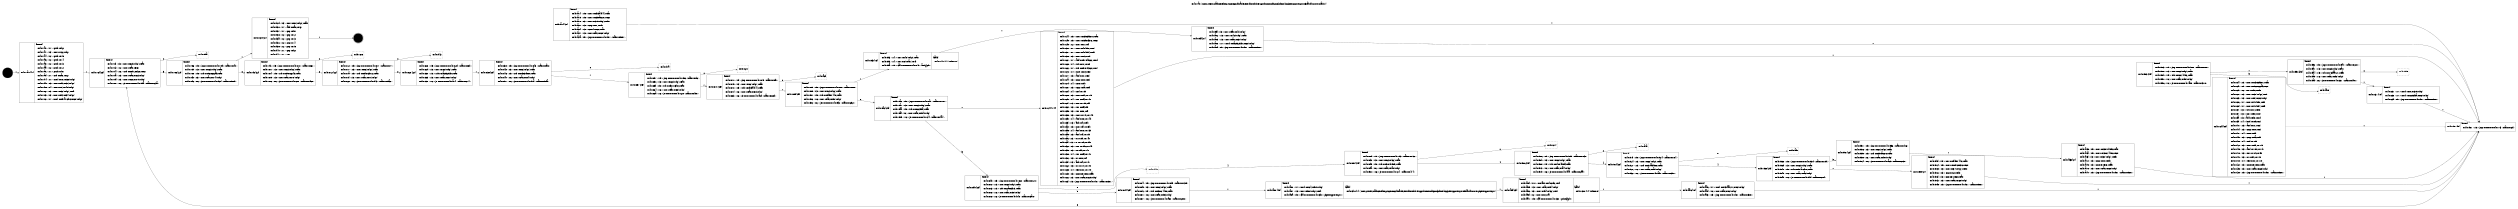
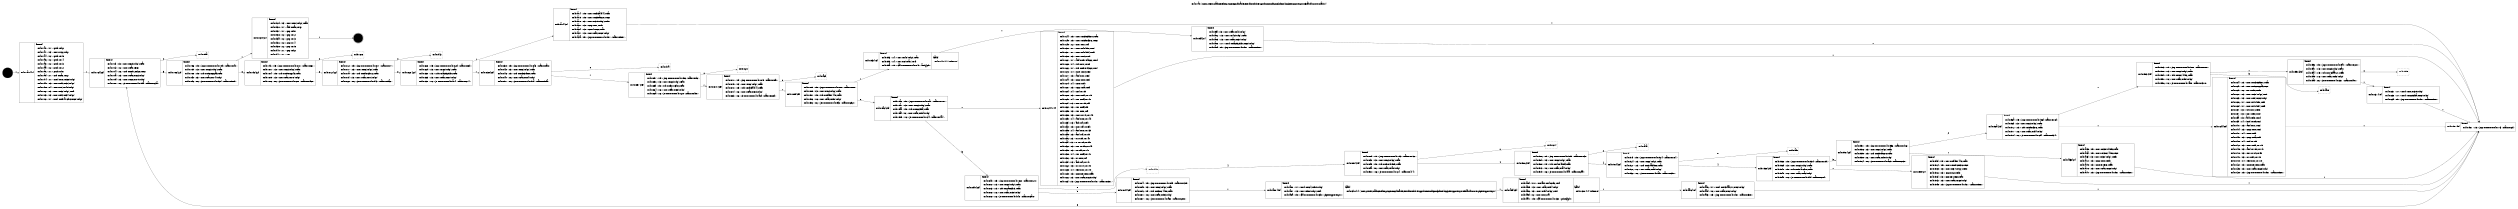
edge "0x401828 [22]" -> "0x401a14 [27]": added, label "1"
node "0x40196a [25]": added
